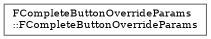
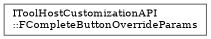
node "FCompleteButtonOverrideParams ::FCompleteButtonOverrideParams": label "FCompleteButtonOverrideParams ::FCompleteButtonOverrideParams" -> "IToolHostCustomizationAPI ::FCompleteButtonOverrideParams"
